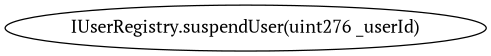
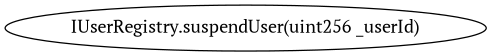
node "IUserRegistry.suspendUser(uint276 _userId)": label "IUserRegistry.suspendUser(uint276 _userId)" -> "IUserRegistry.suspendUser(uint256 _userId)"
